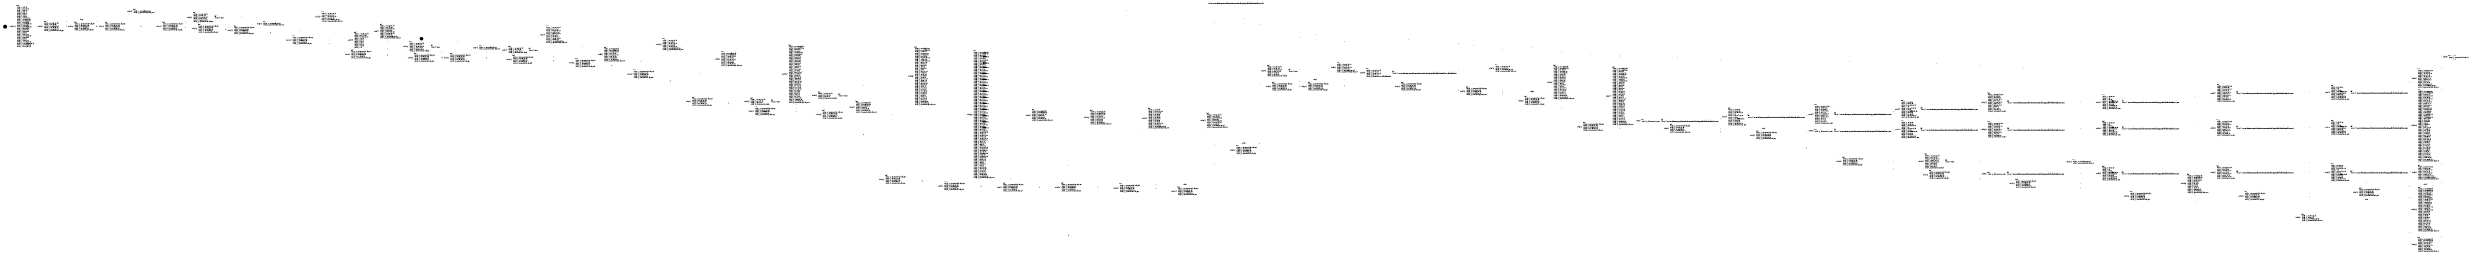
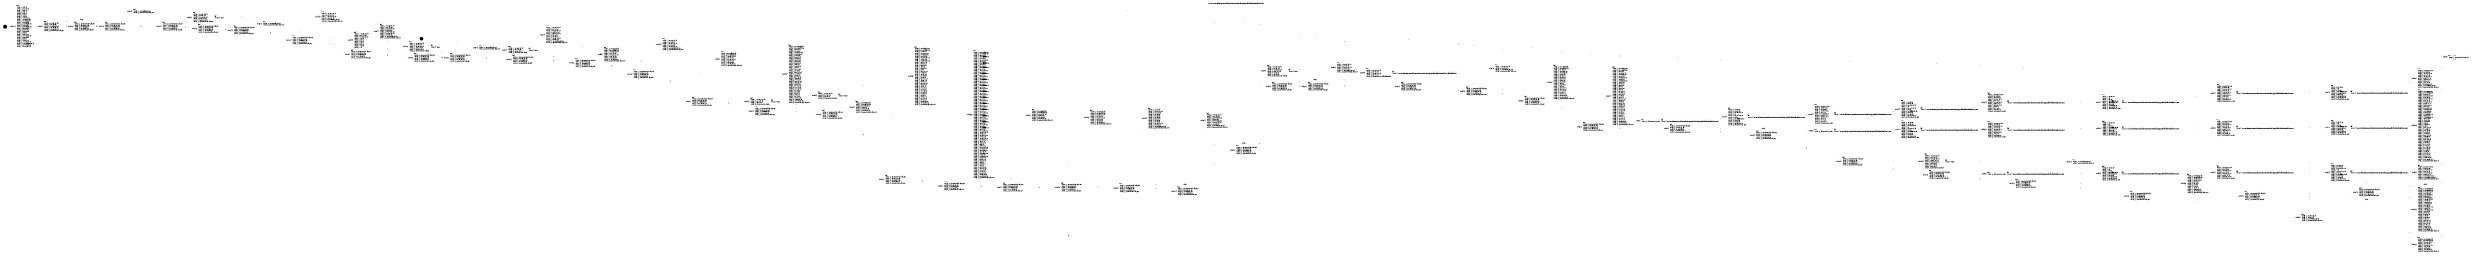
node "0x405135": removed
